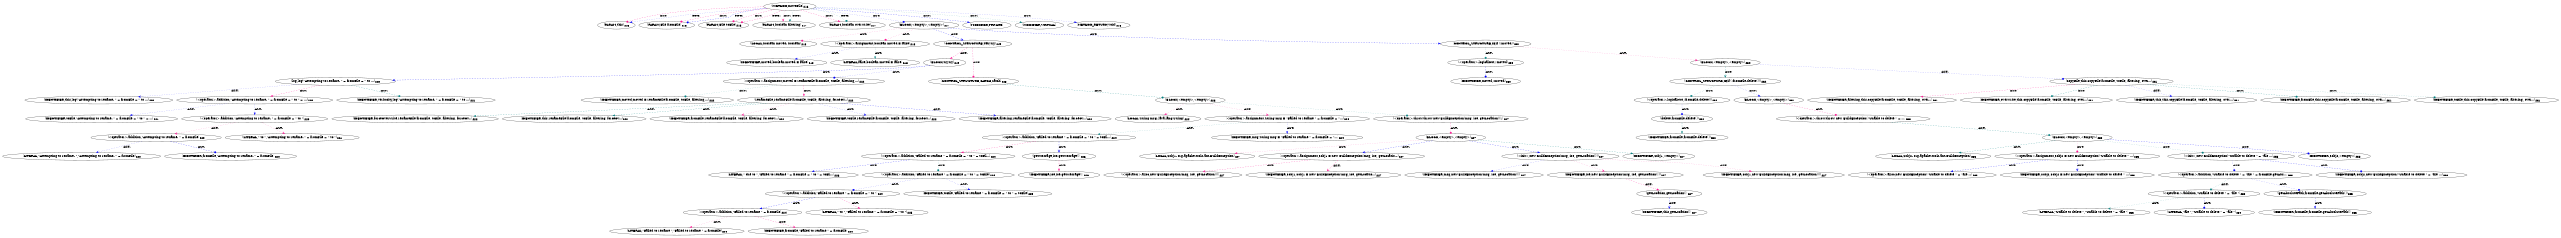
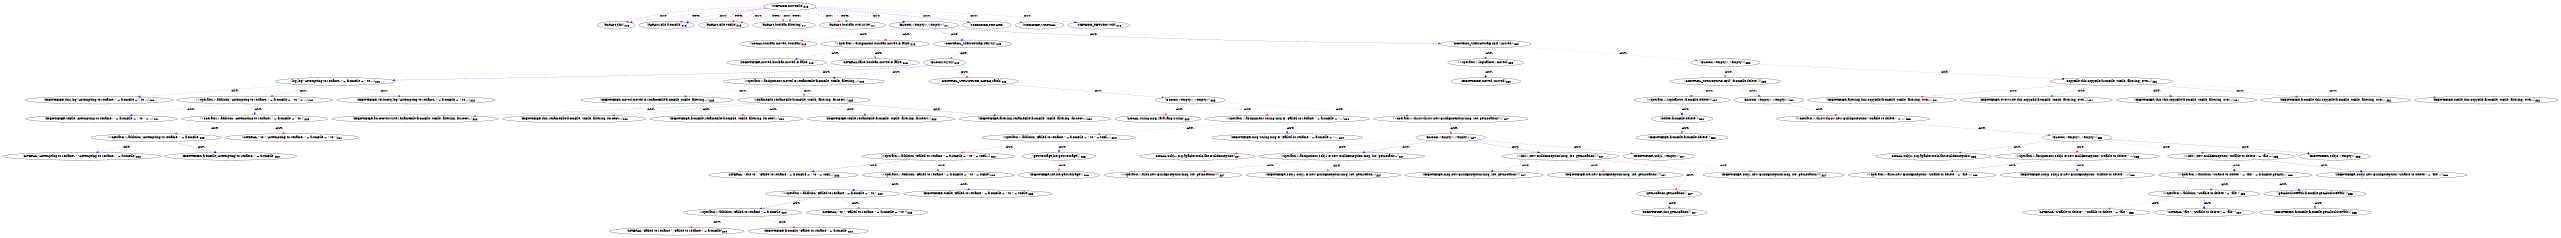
edge "(CONTROL_STRUCTURE,TRY,try)" -> "(CONTROL_STRUCTURE,CATCH,catch)": now "(BLOCK,try,try)" -> "(CONTROL_STRUCTURE,CATCH,catch)"
edge "(IDENTIFIER,ioe,new BuildException(msg, ioe, getLocation()))" -> "(getLocation,getLocation())": now "(<init>,new BuildException(msg, ioe, getLocation()))" -> "(getLocation,getLocation())"
